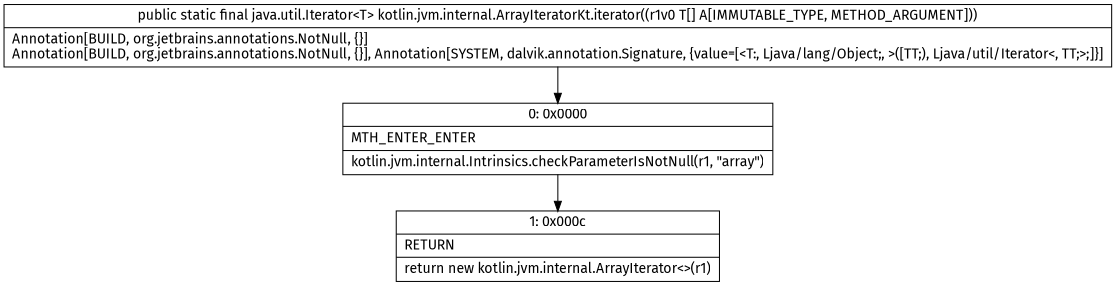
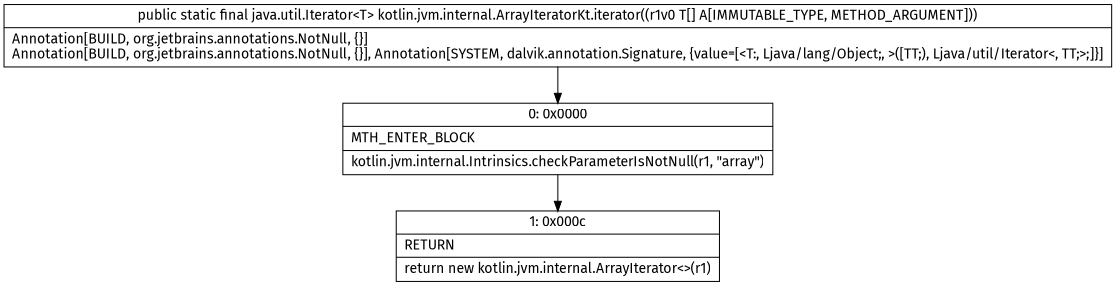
node "0: 0x0000": text "MTH_ENTER_ENTER" -> "MTH_ENTER_BLOCK"
